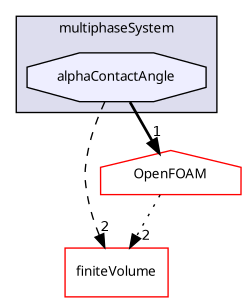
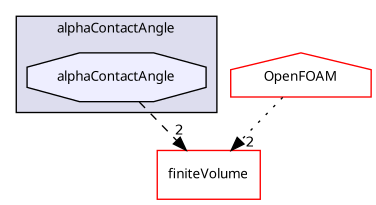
cluster "multiphaseSystem": label "multiphaseSystem" -> "alphaContactAngle"
edge "alphaContactAngle" -> "OpenFOAM": removed
